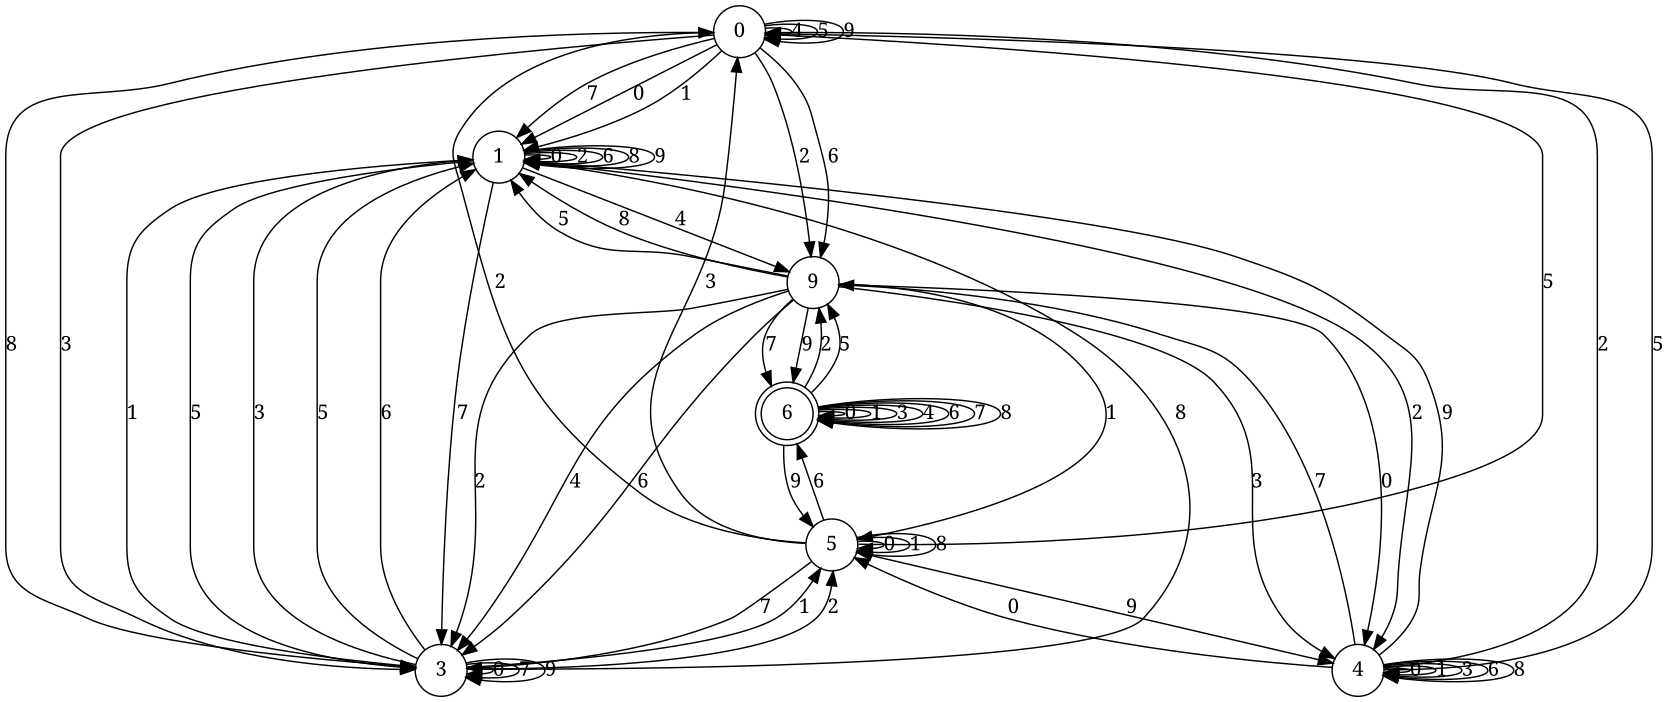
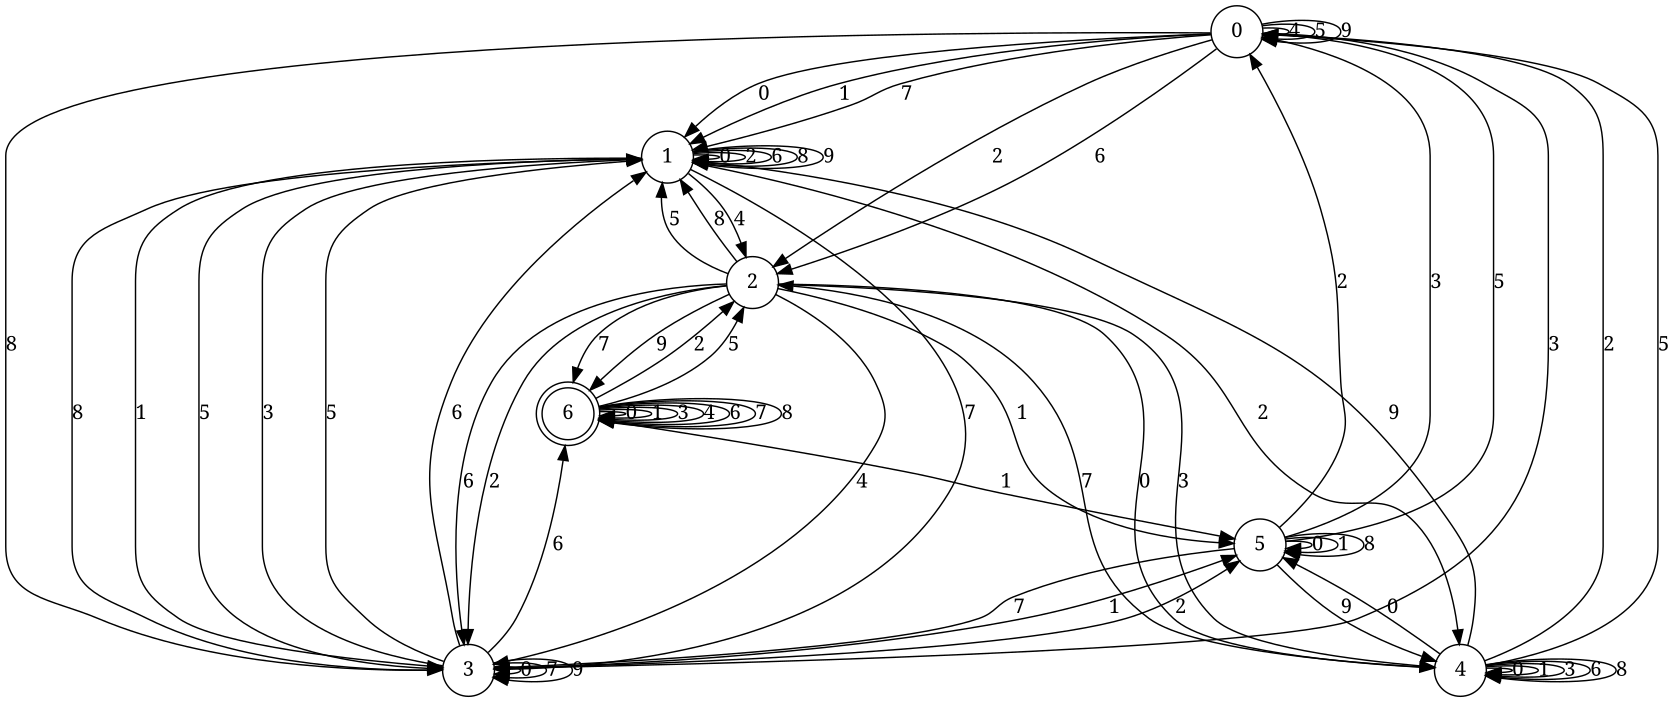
node "9": label "9" -> "2"
edge "6" -> "5": label "9" -> "1"
edge "5" -> "6": now "3" -> "6"
